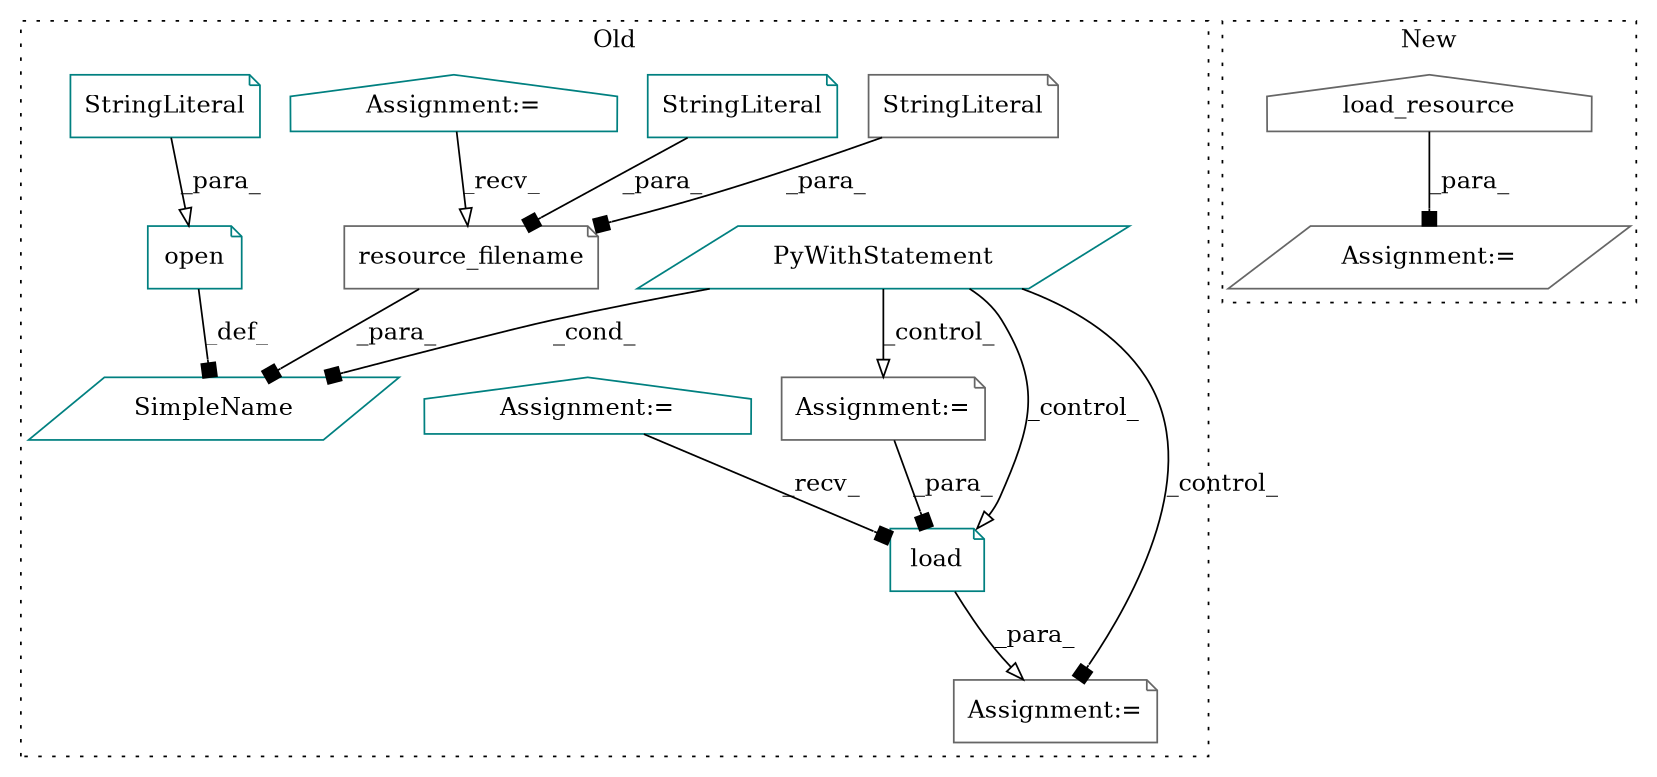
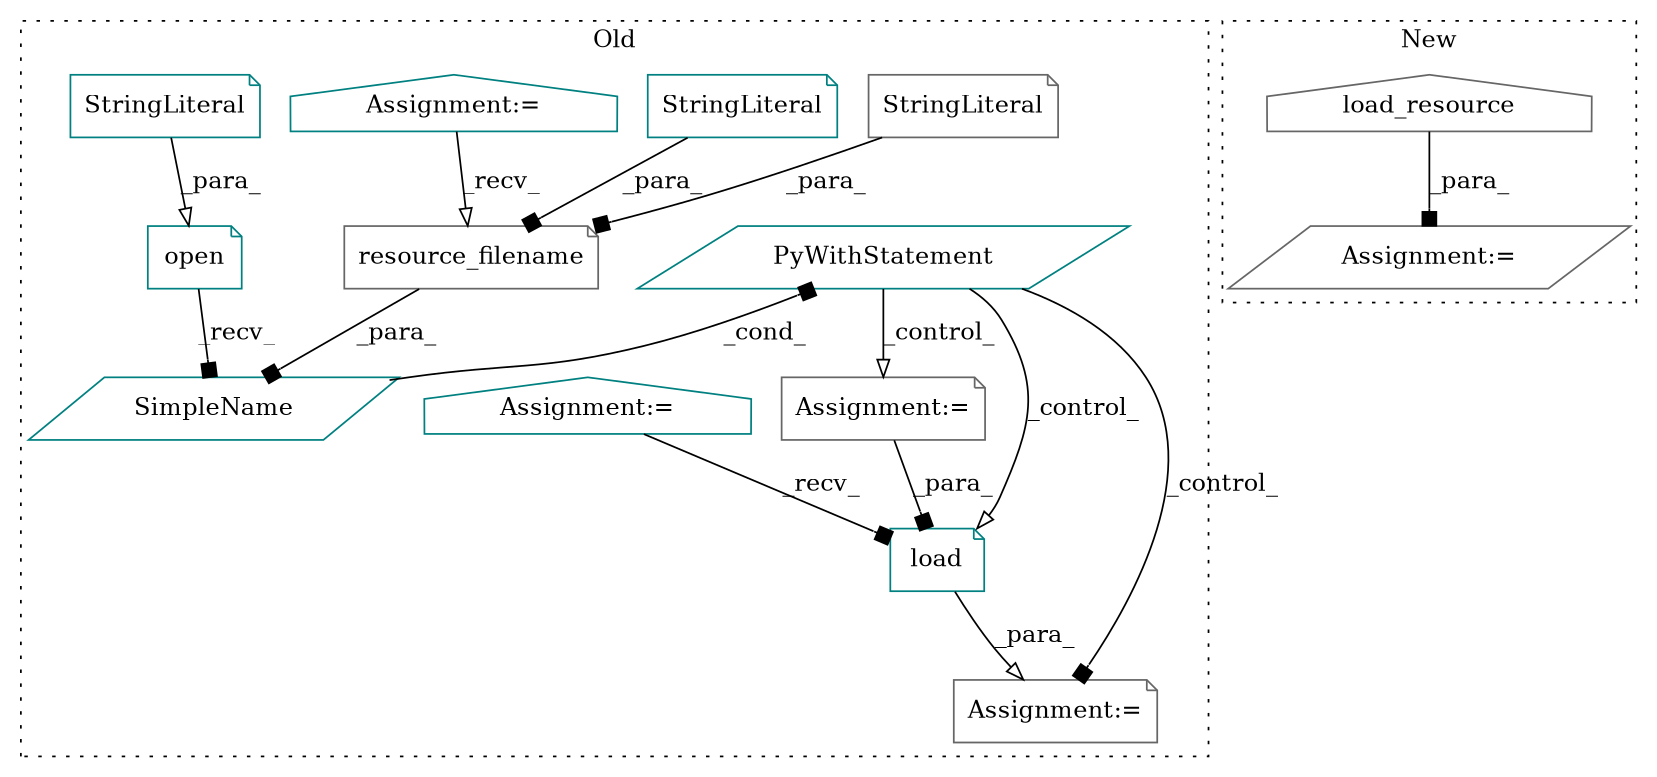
edge "PyWithStatement" -> "SimpleName": reversed
edge "open" -> "SimpleName": label "_def_" -> "_recv_"
